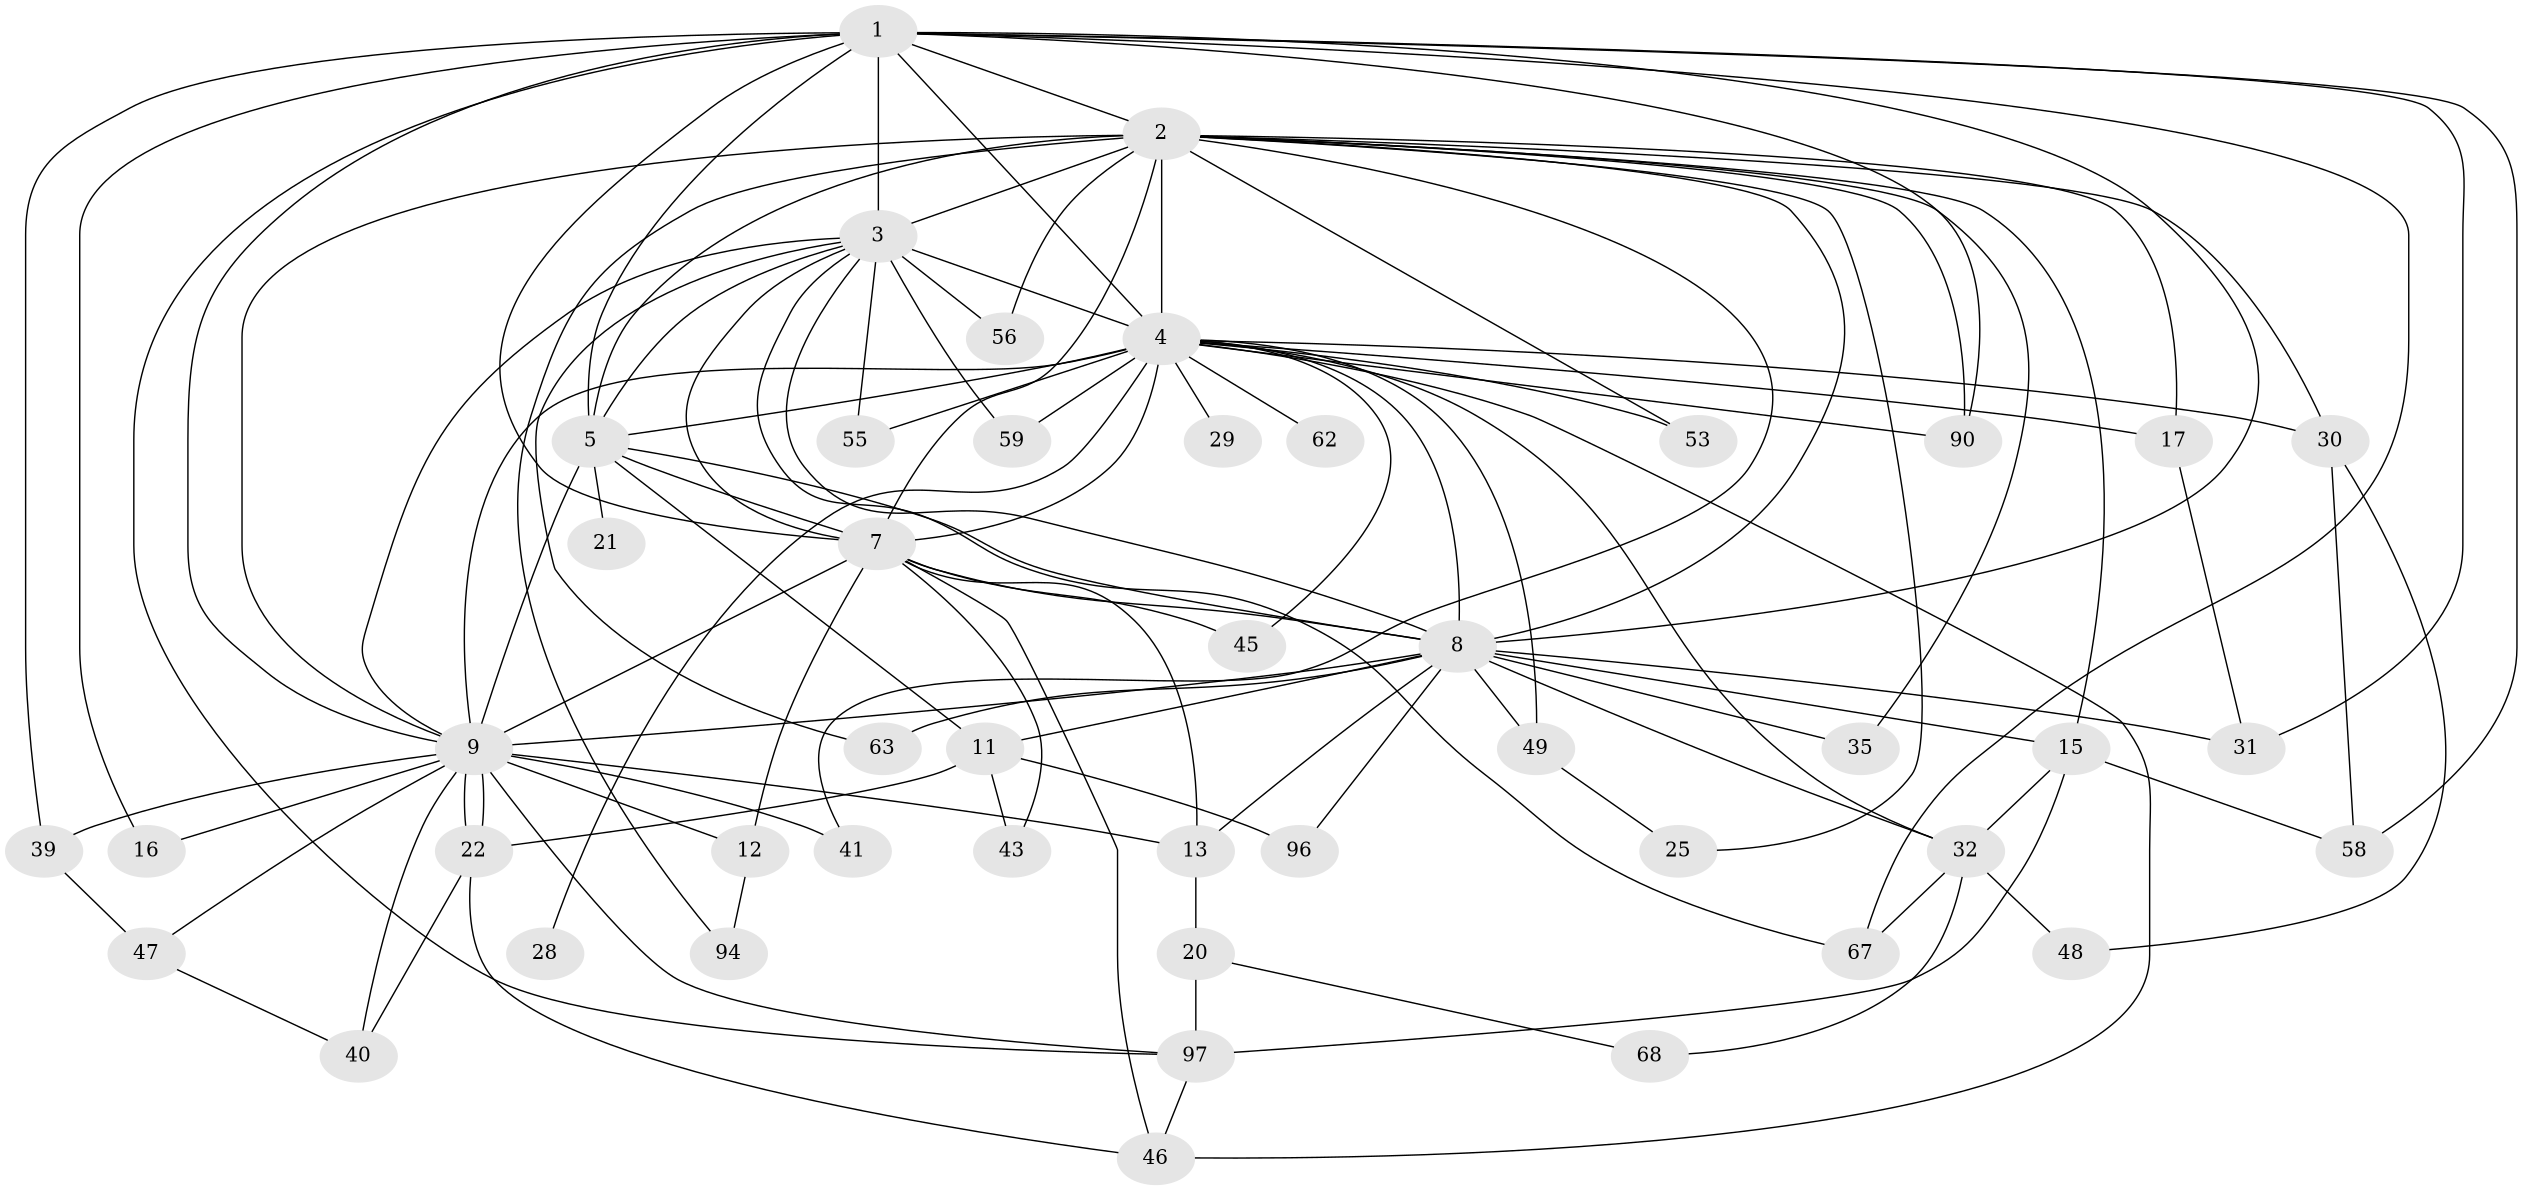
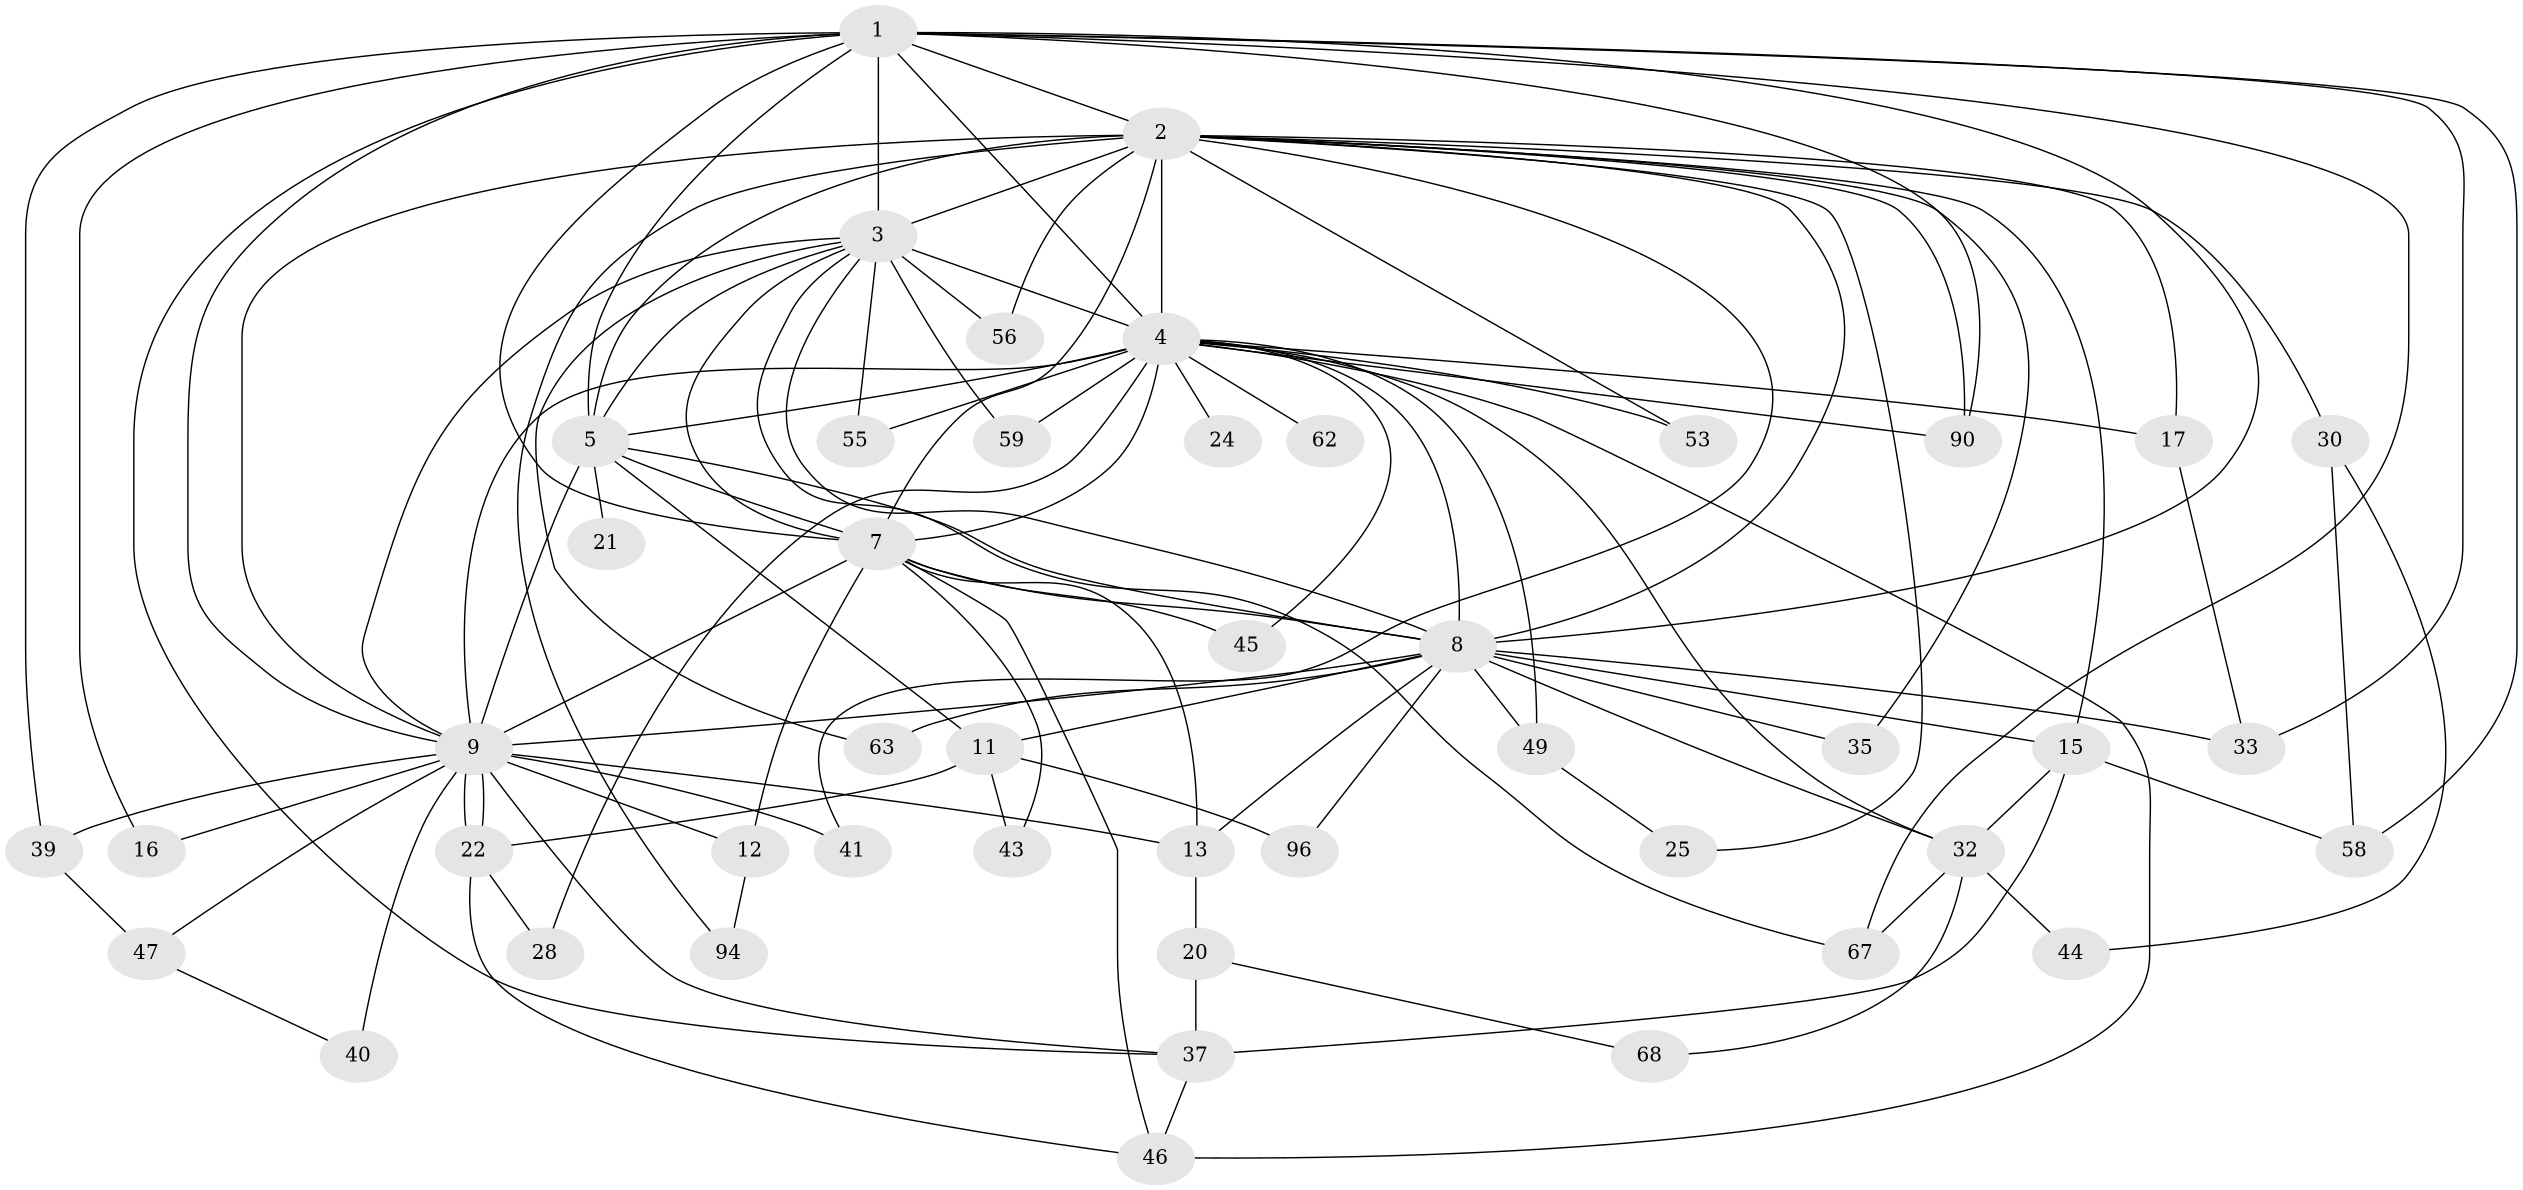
edge "4" -- "30": removed
node "29": label "29" -> "24"
node "31": label "31" -> "33"
edge "22" -- "40": now "22" -- "28"
node "48": label "48" -> "44"
node "97": label "97" -> "37"
